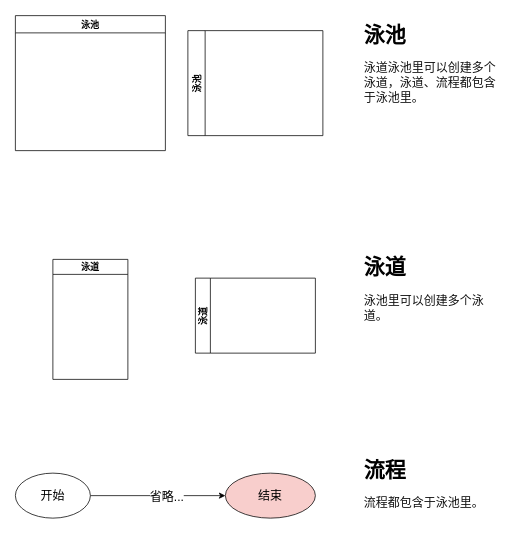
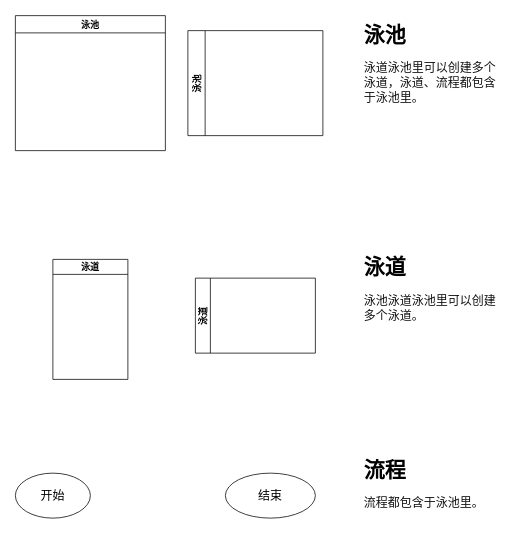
node "泳道泳池里可以创建多个泳道。": label "泳道泳池里可以创建多个泳道。" -> "泳道泳池泳道泳池里可以创建多个泳道。"
edge "开始" -> "结束": removed, label "省略..."
node "结束": fillcolor #f8cecc -> #ffffff
